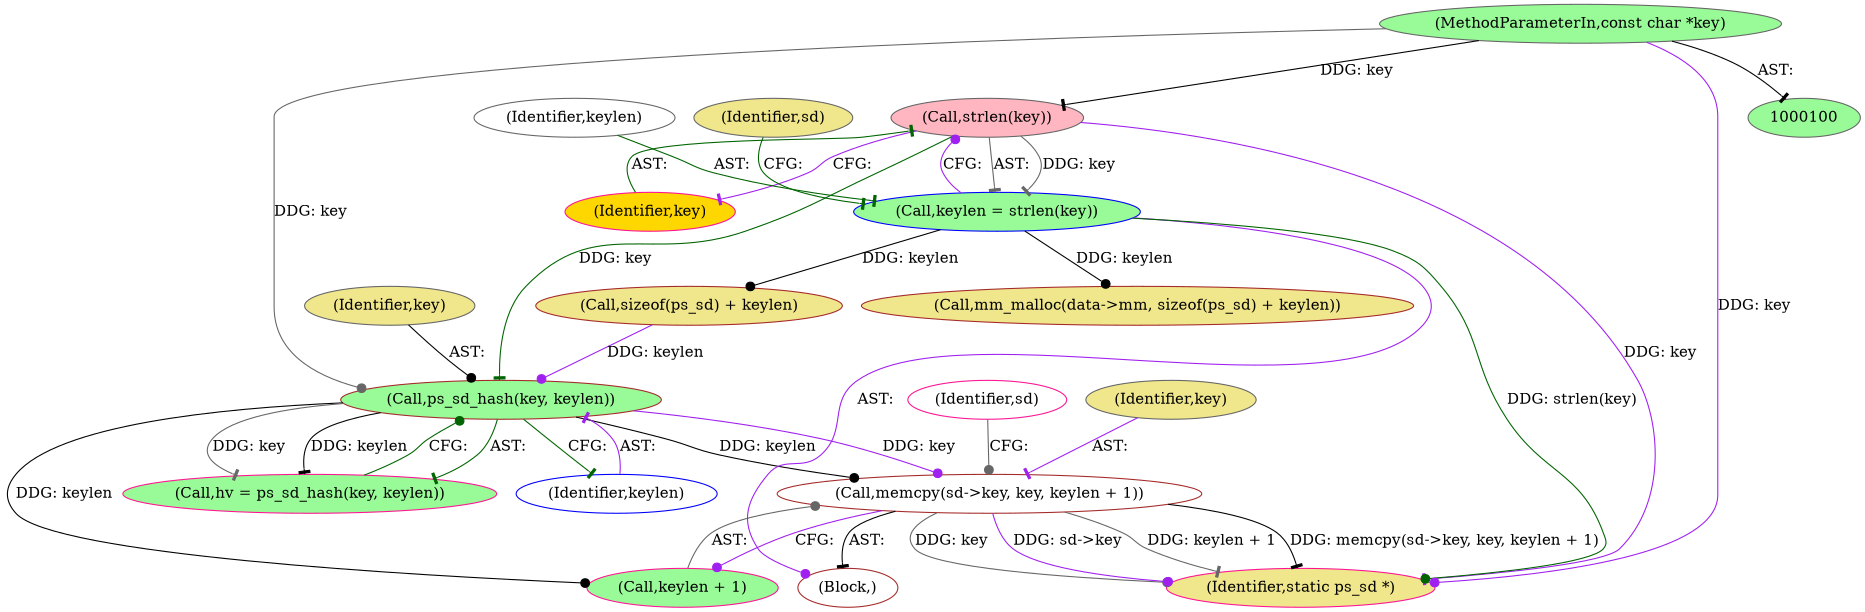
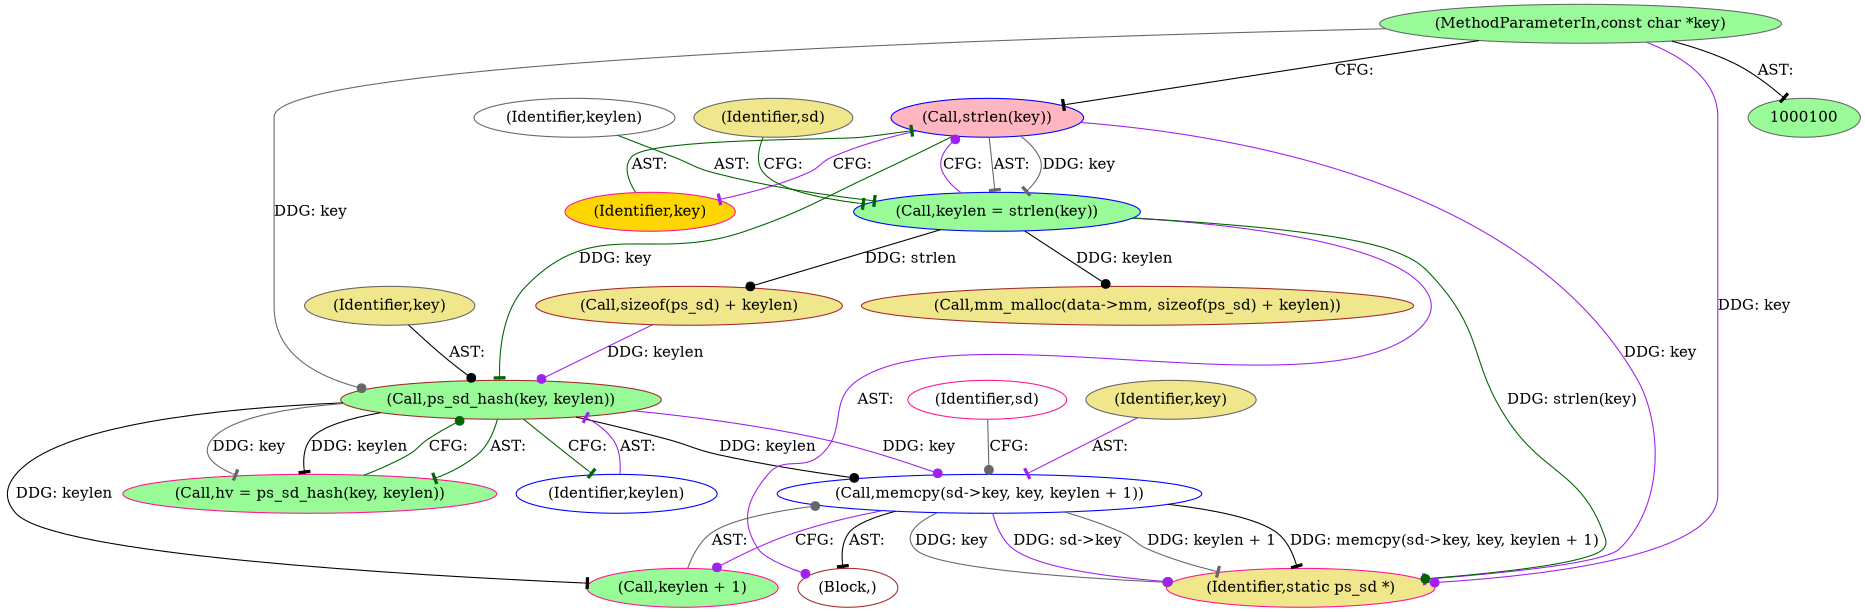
edge "(MethodParameterIn,const char *key)" -> "(Call,strlen(key))": label "DDG: key" -> "CFG: "
node "(Call,strlen(key))": color gray40 -> blue
edge "(Call,keylen = strlen(key))" -> "(Call,sizeof(ps_sd) + keylen)": label "DDG: keylen" -> "DDG: strlen"
node "(Call,memcpy(sd->key, key, keylen + 1))": color brown -> blue
edge "(Call,ps_sd_hash(key, keylen))" -> "(Call,keylen + 1)": arrowhead dot -> tee
